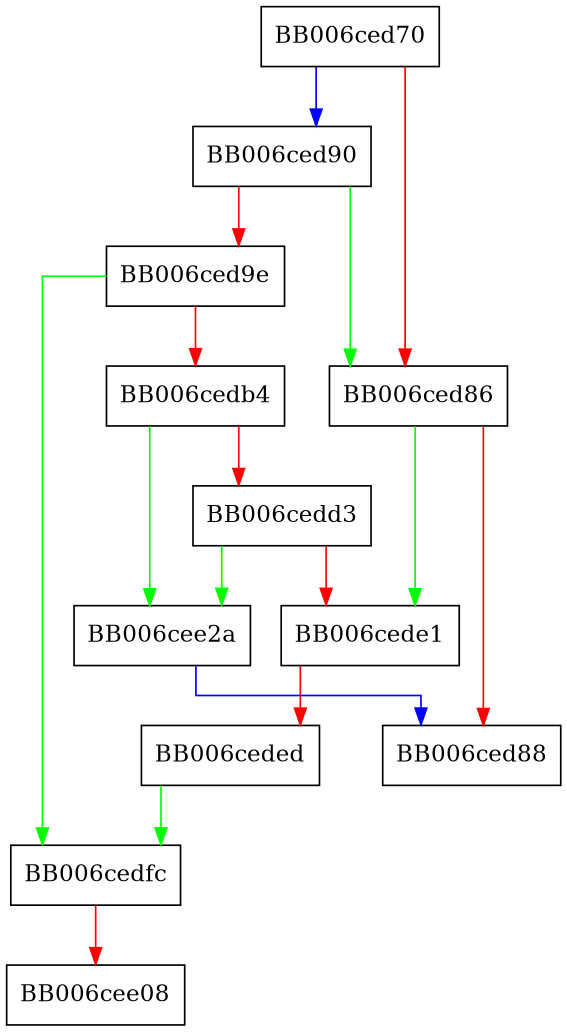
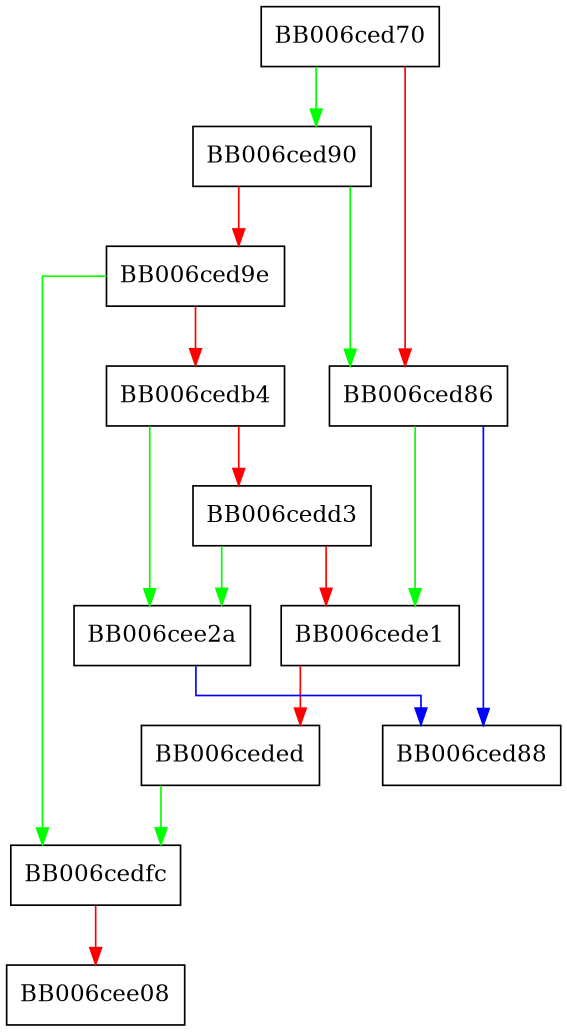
edge "BB006ced70" -> "BB006ced90": color blue -> green
edge "BB006ced86" -> "BB006ced88": color red -> blue
